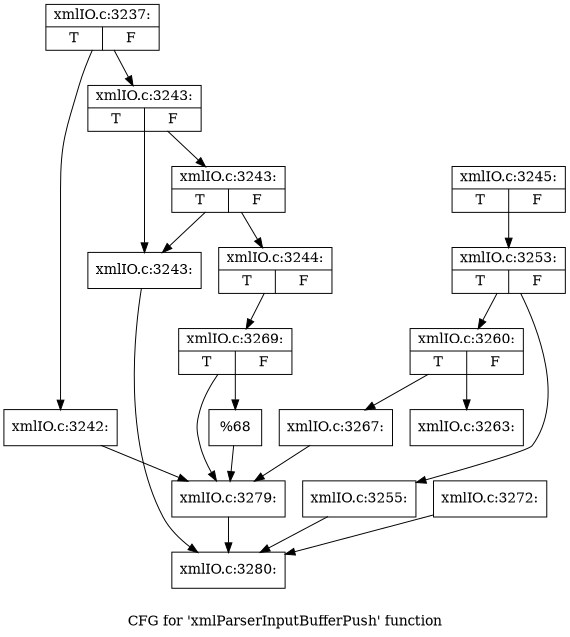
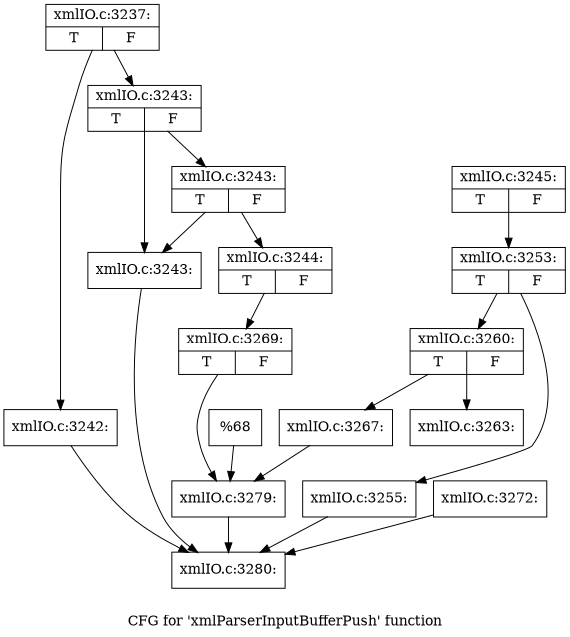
edge "xmlIO.c:3269:" -> "%68": removed
edge "xmlIO.c:3242:" -> "xmlIO.c:3279:": now "xmlIO.c:3242:" -> "xmlIO.c:3280:"
